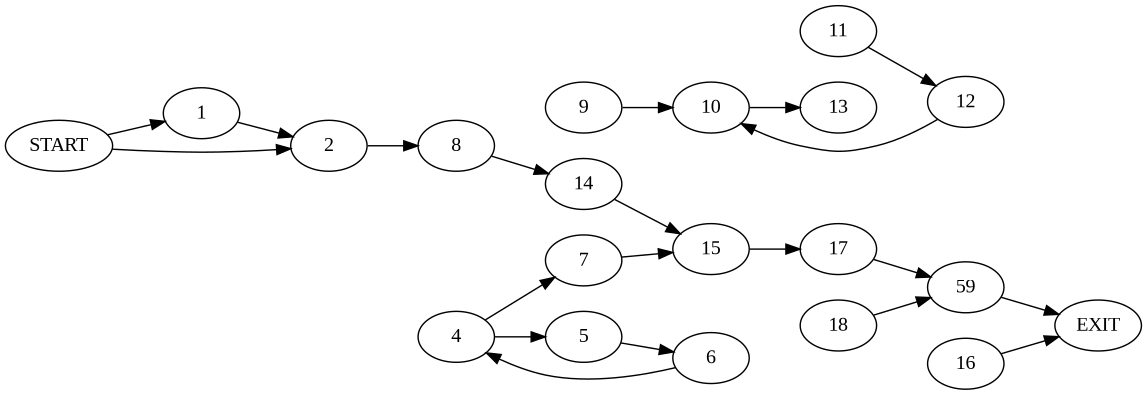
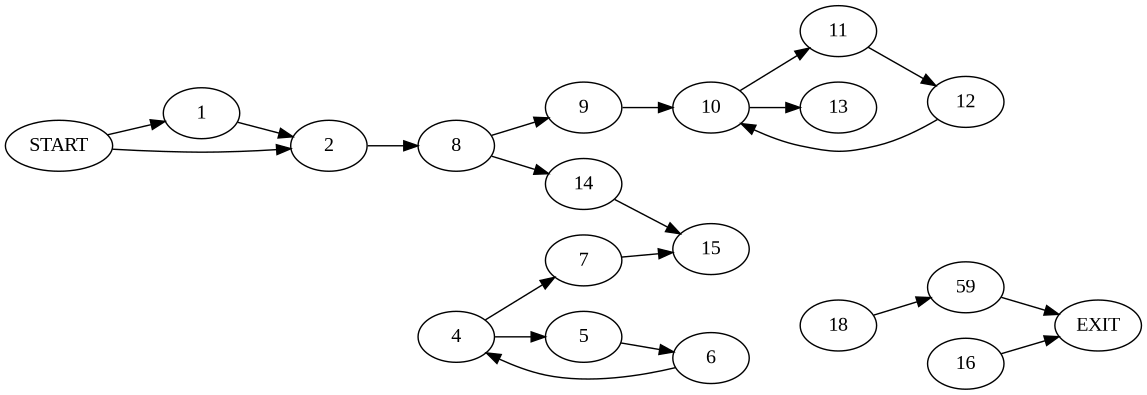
edge "10" -> "11": added
edge "8" -> "9": added
node "17": removed
